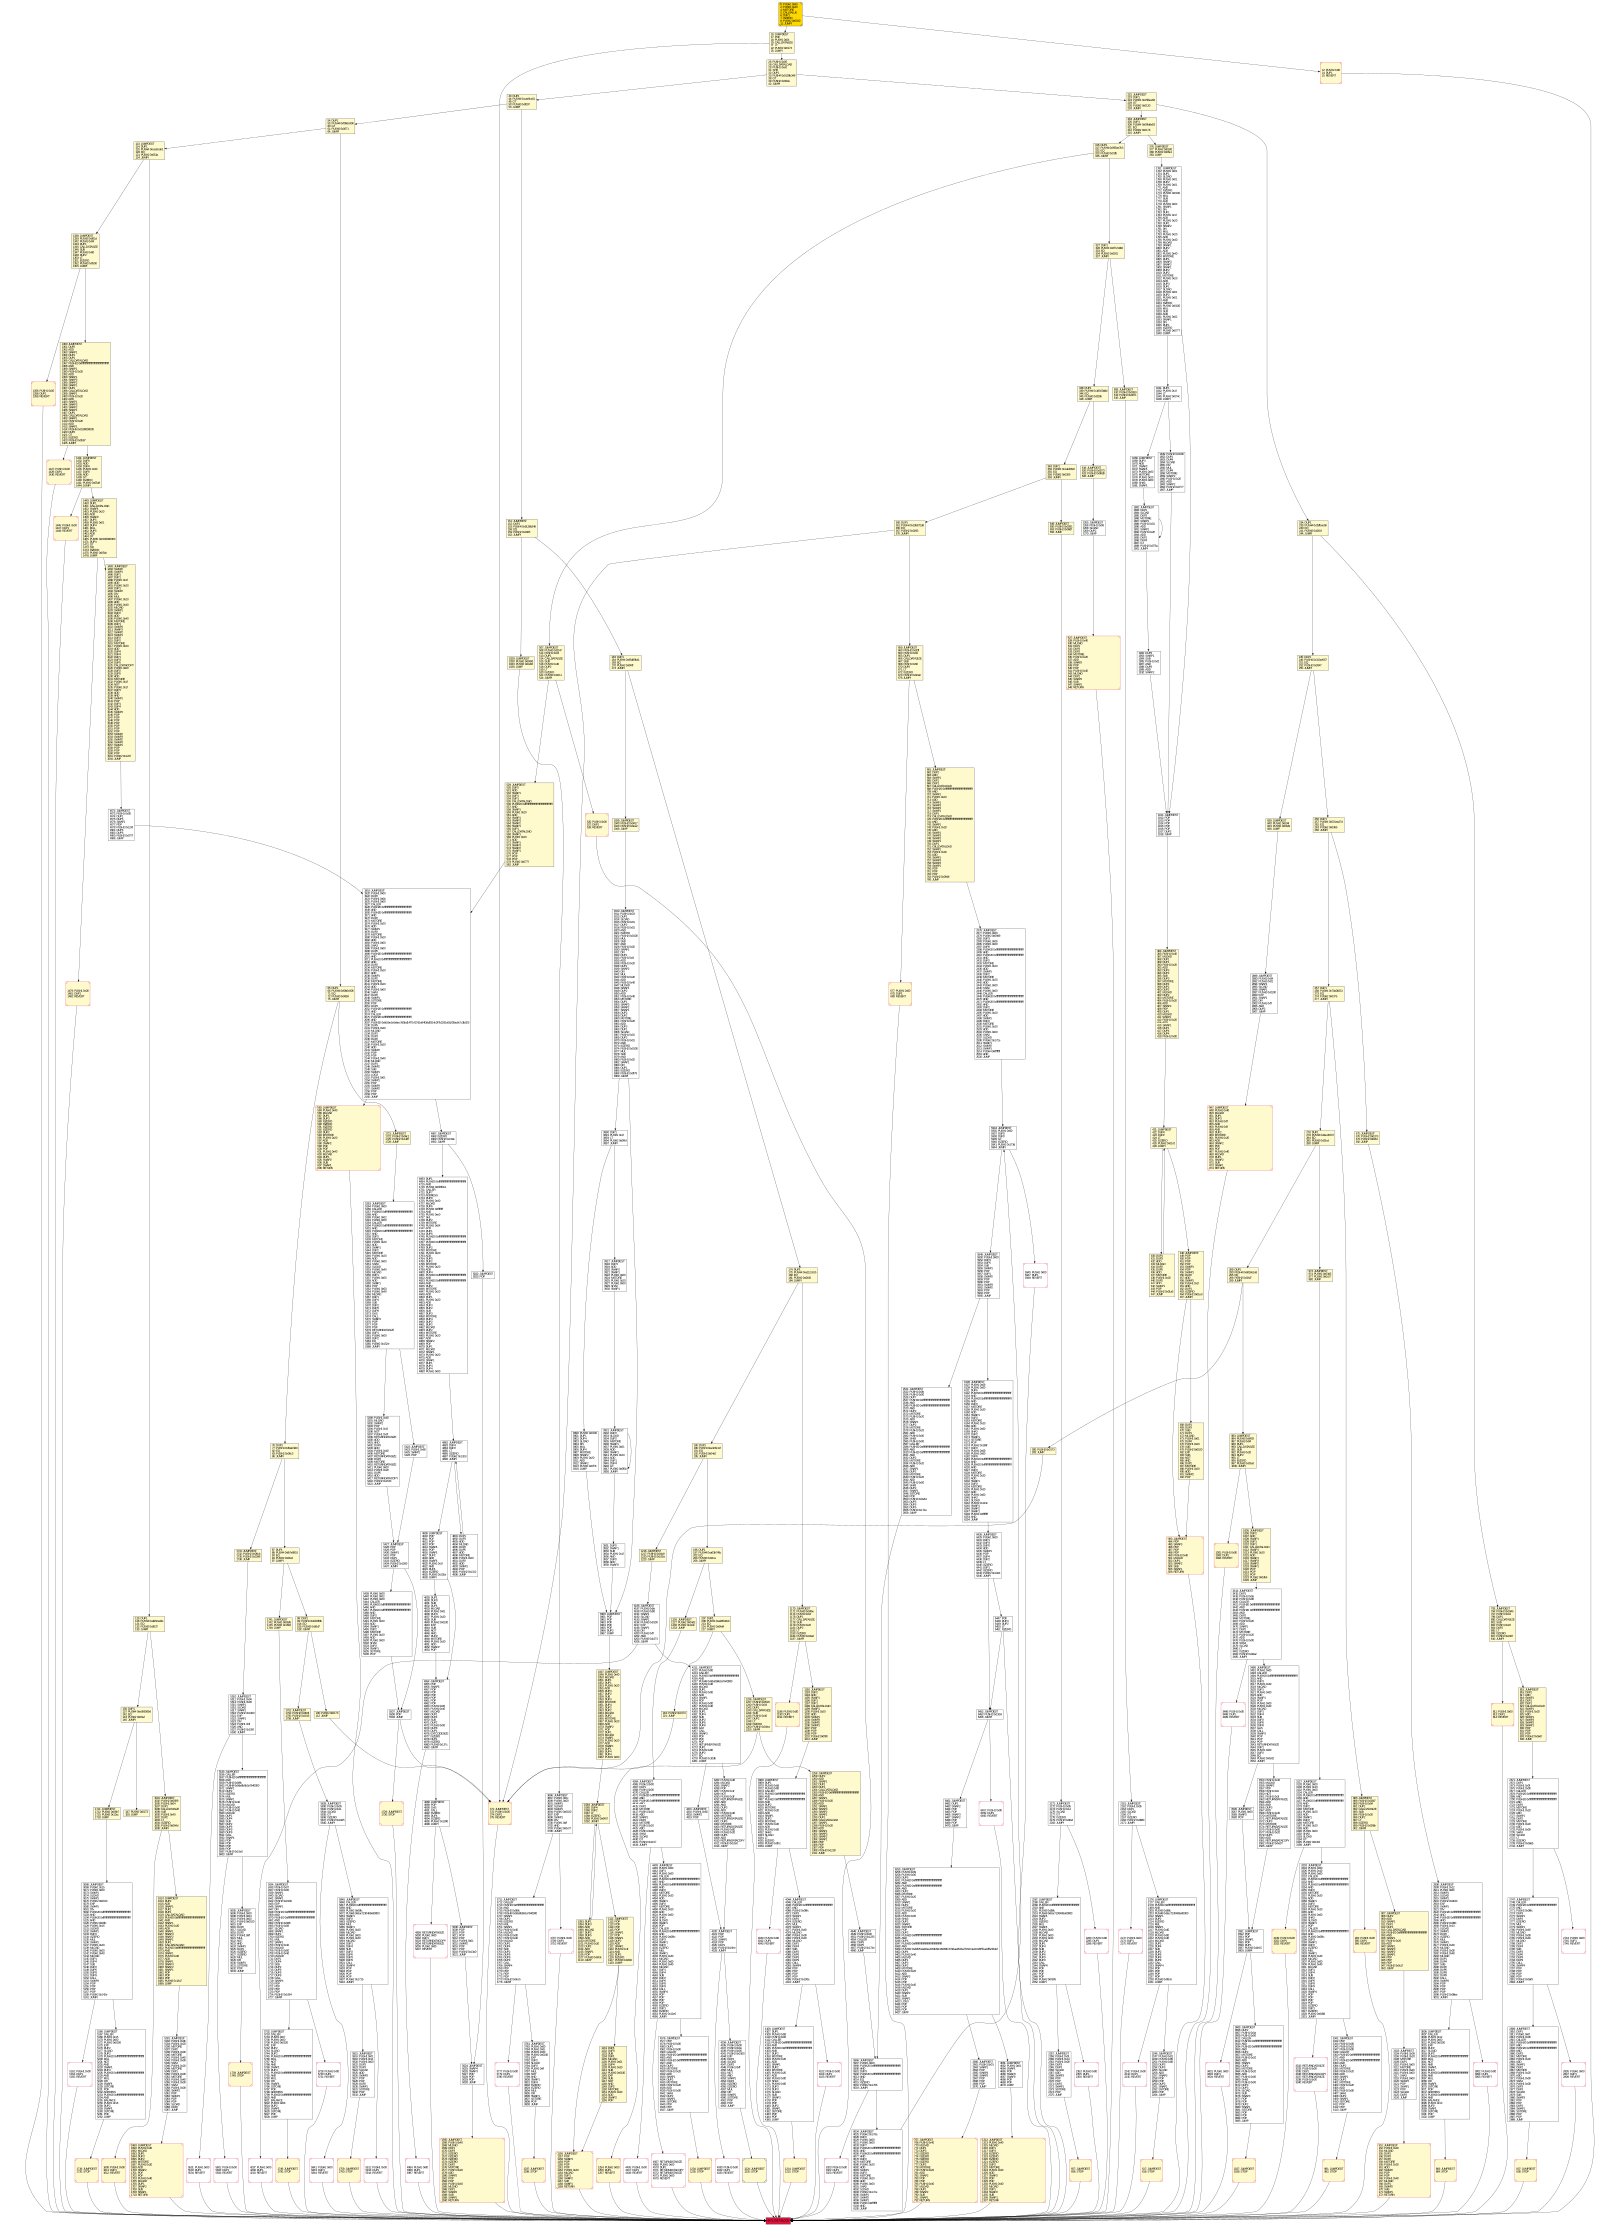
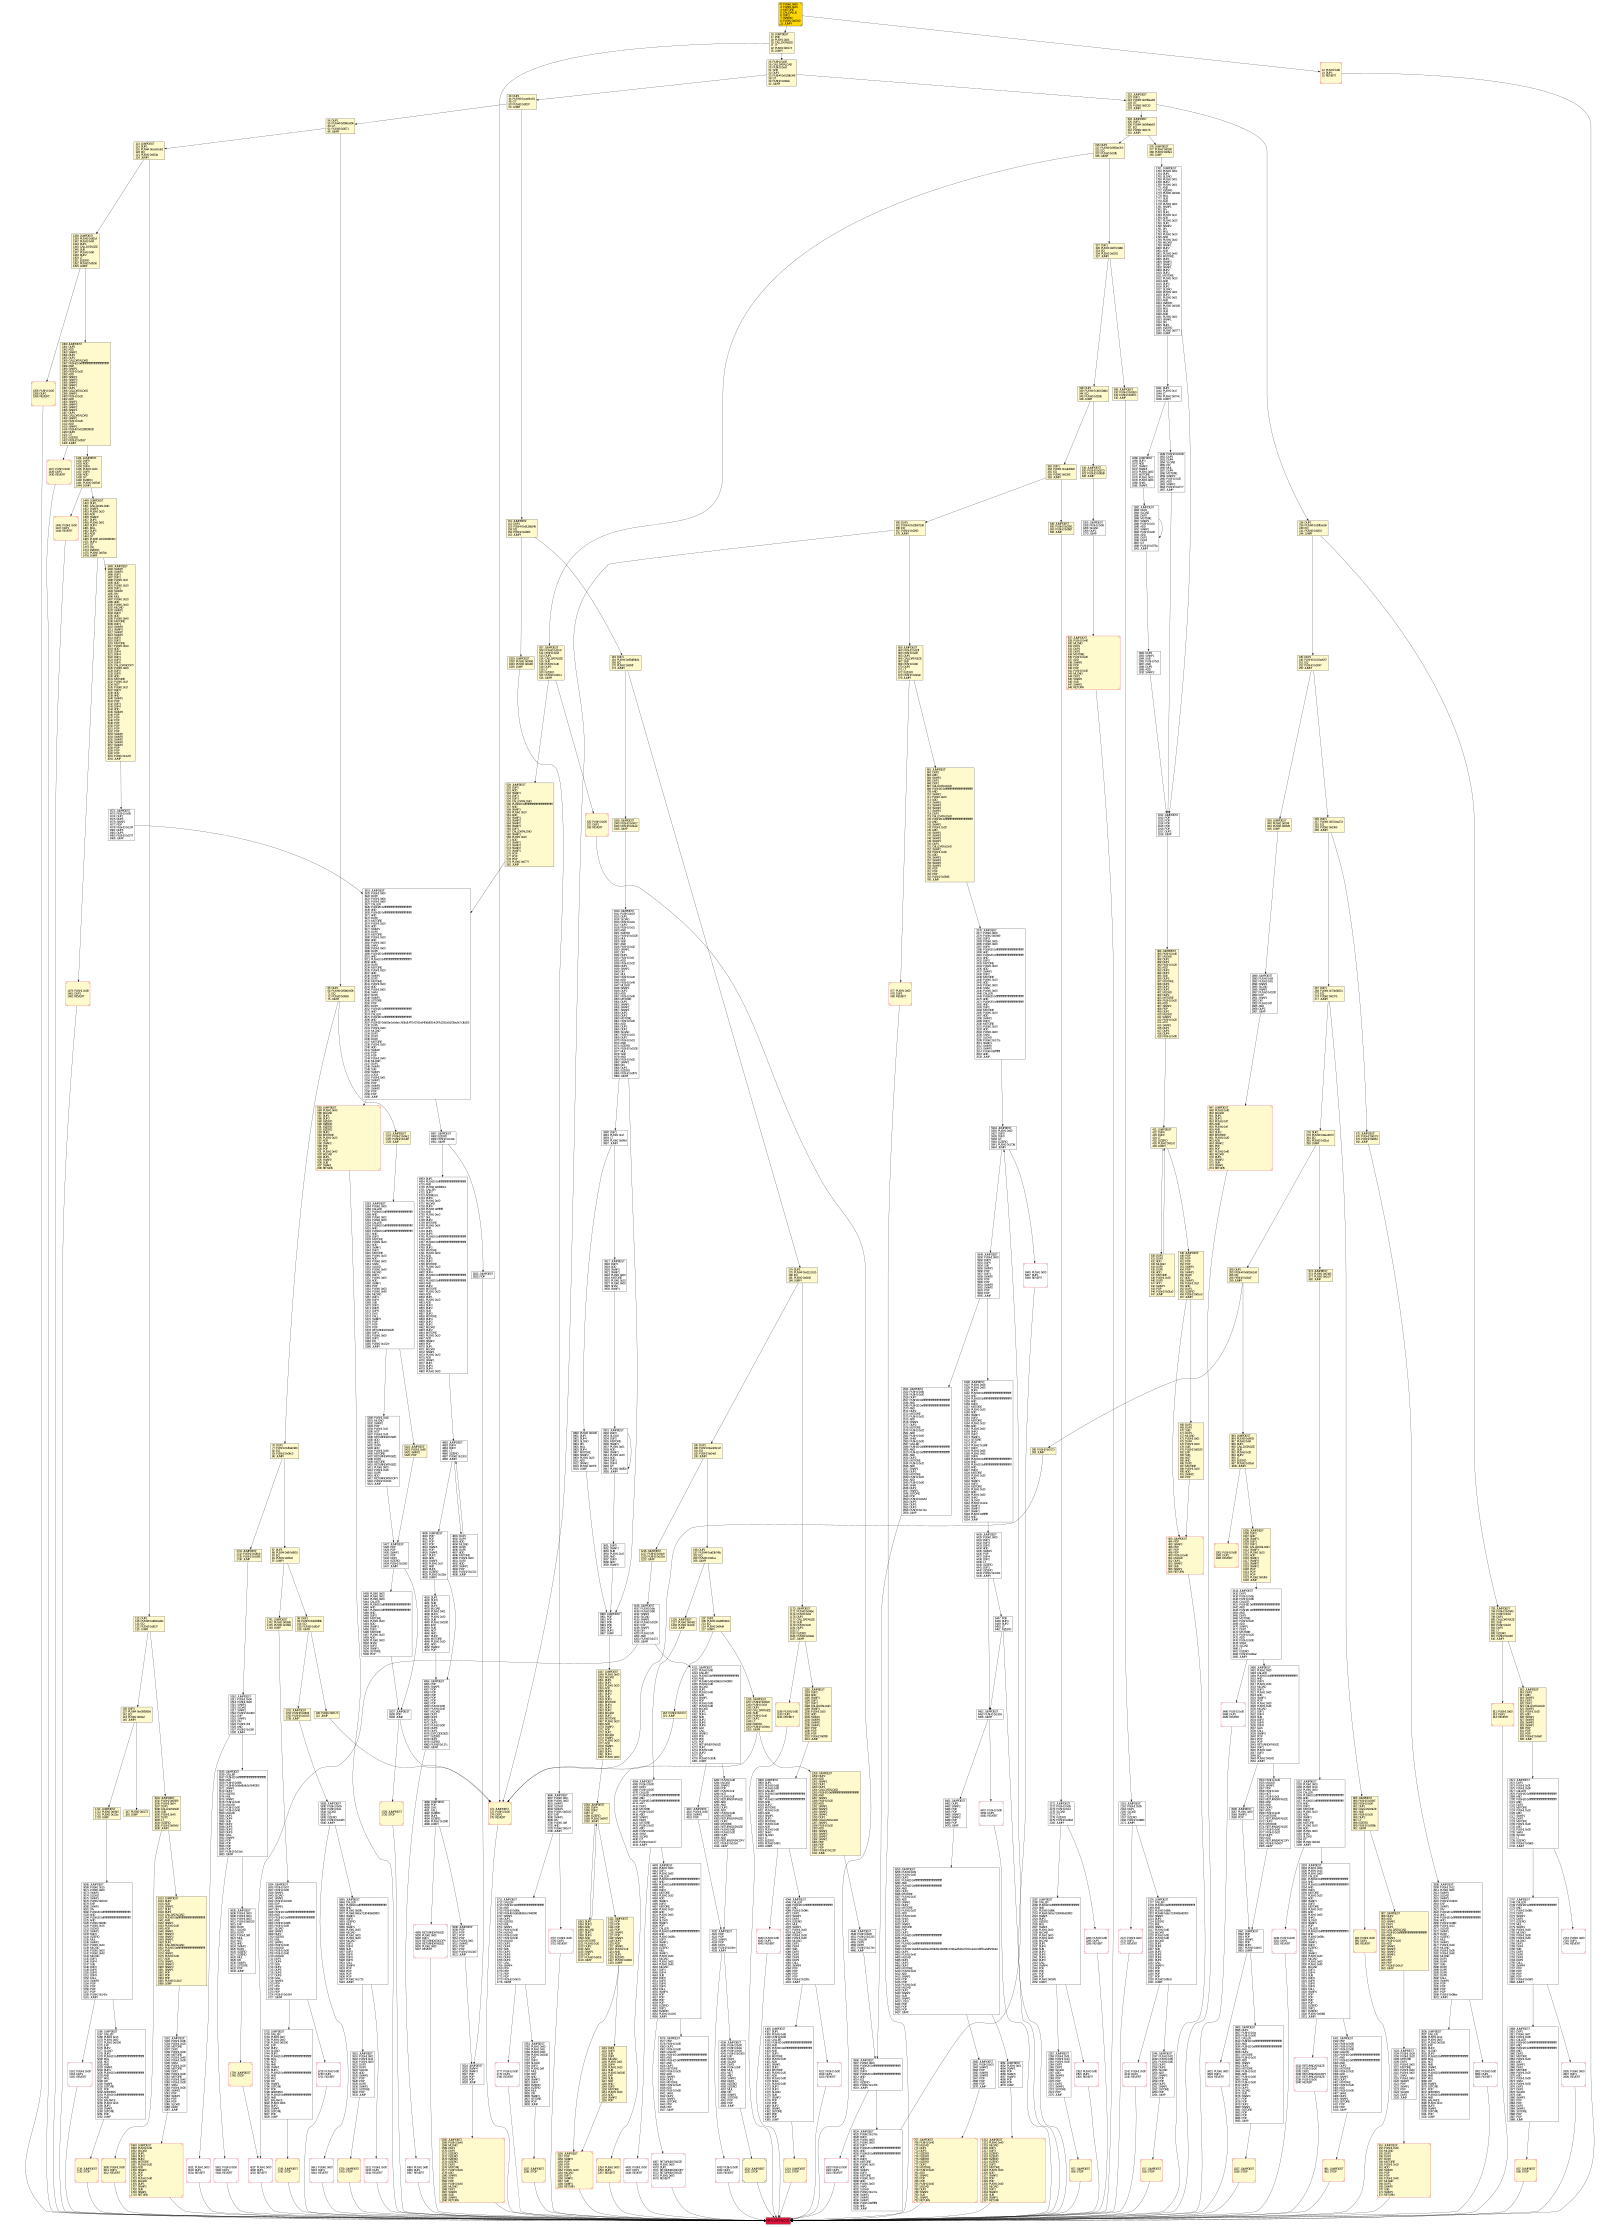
node "5422: JUMPDEST 5423: PUSH1 0x60 5425: SWAP2 5426: POP": fillcolor white -> lemonchiffon
node "3199: PUSH1 0x00 3201: DUP1 3202: REVERT": fillcolor lemonchiffon -> white
edge "1001: PUSH1 0x00 1003: DUP1 1004: REVERT" -> "6471: EXIT BLOCK": removed
node "1234: JUMPDEST 1235: STOP": removed
node "883: JUMPDEST 884: STOP": removed
edge "1739: JUMPDEST 1740: STOP" -> "6471: EXIT BLOCK": now "1739: JUMPDEST 1740: STOP" -> "4207: PUSH1 0x00 4209: DUP1 4210: REVERT"
